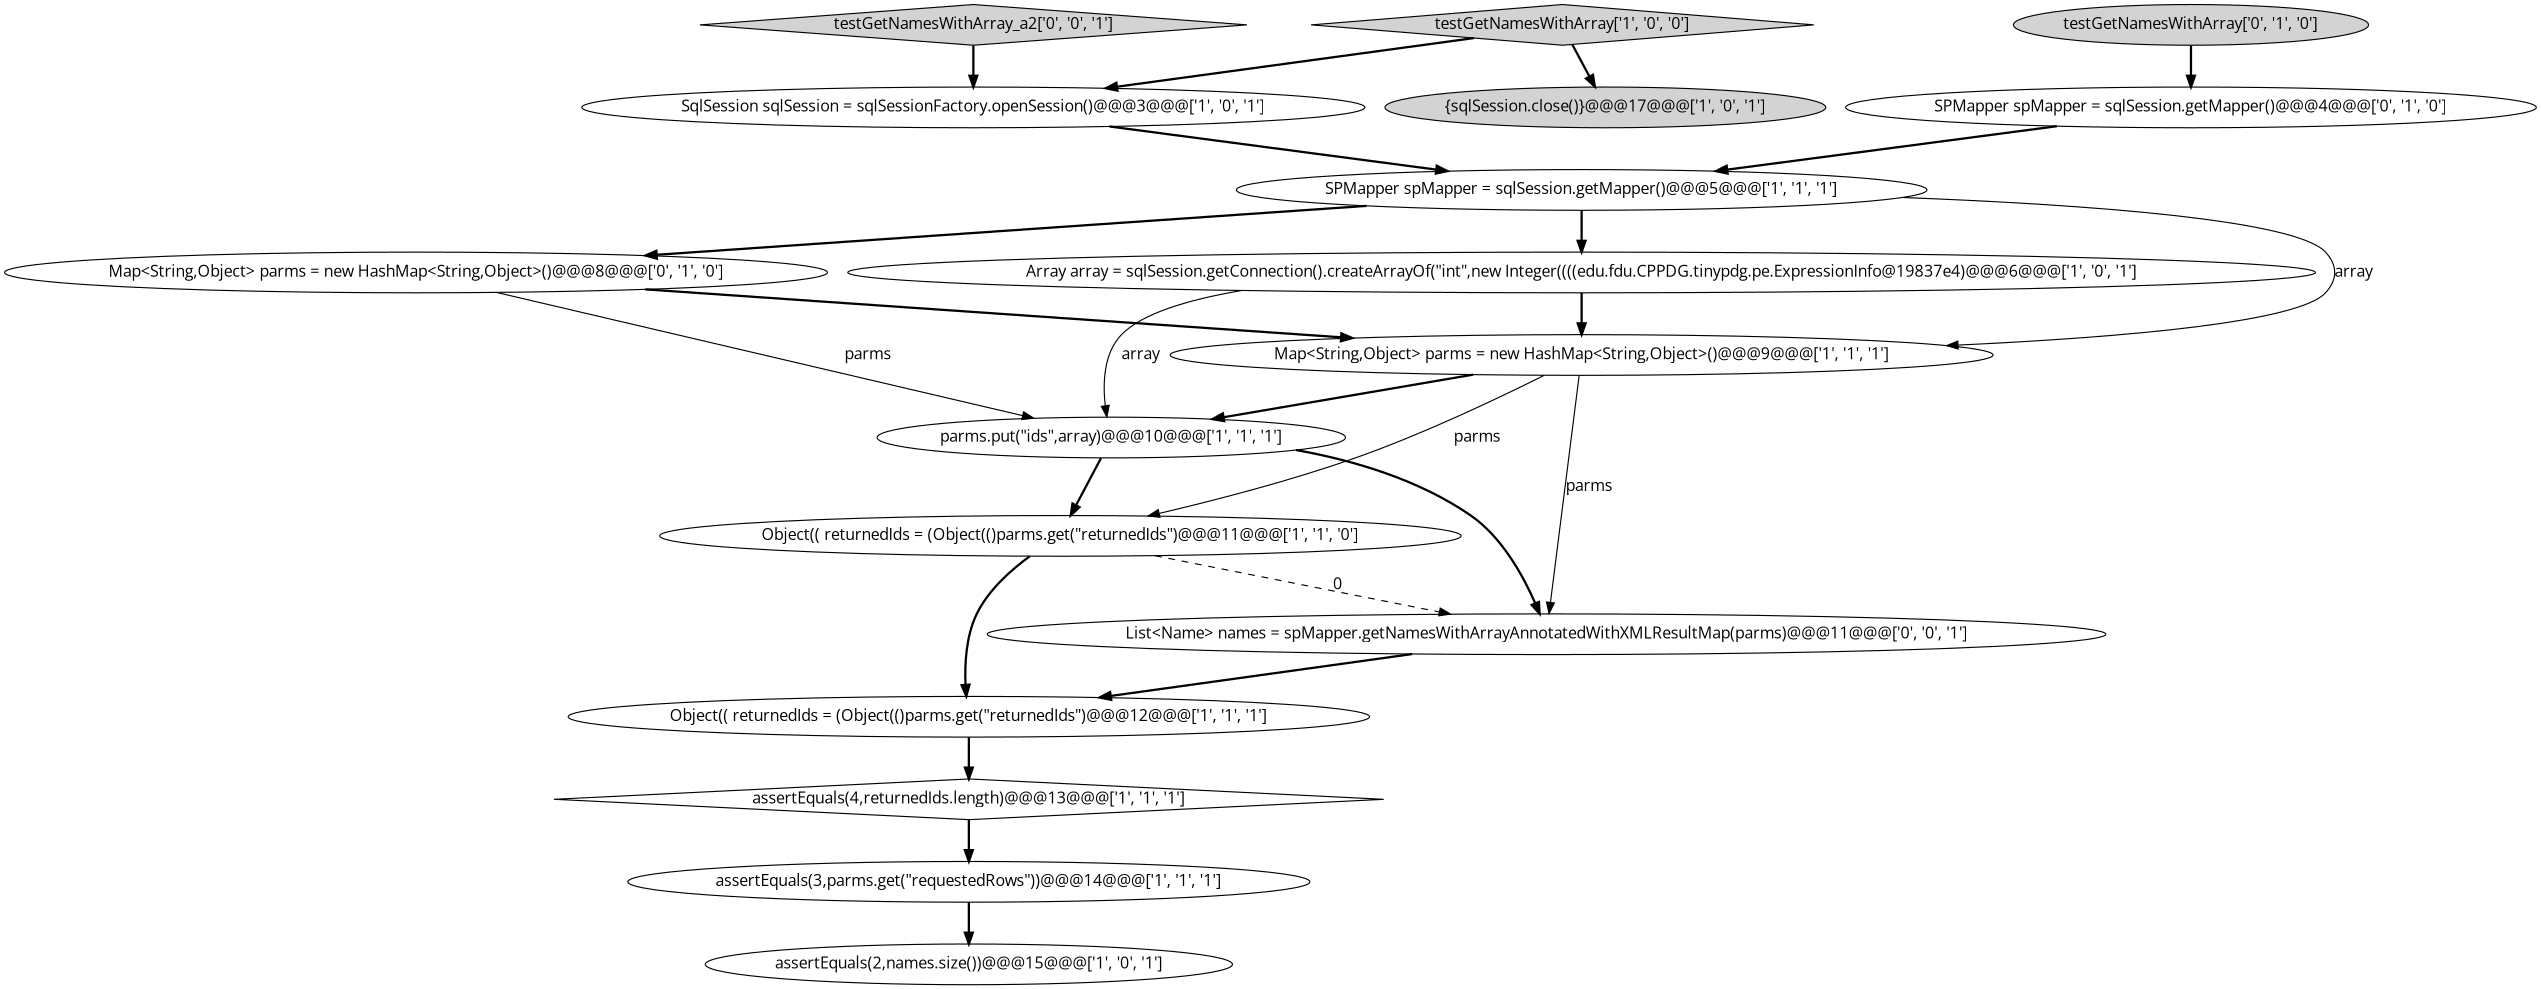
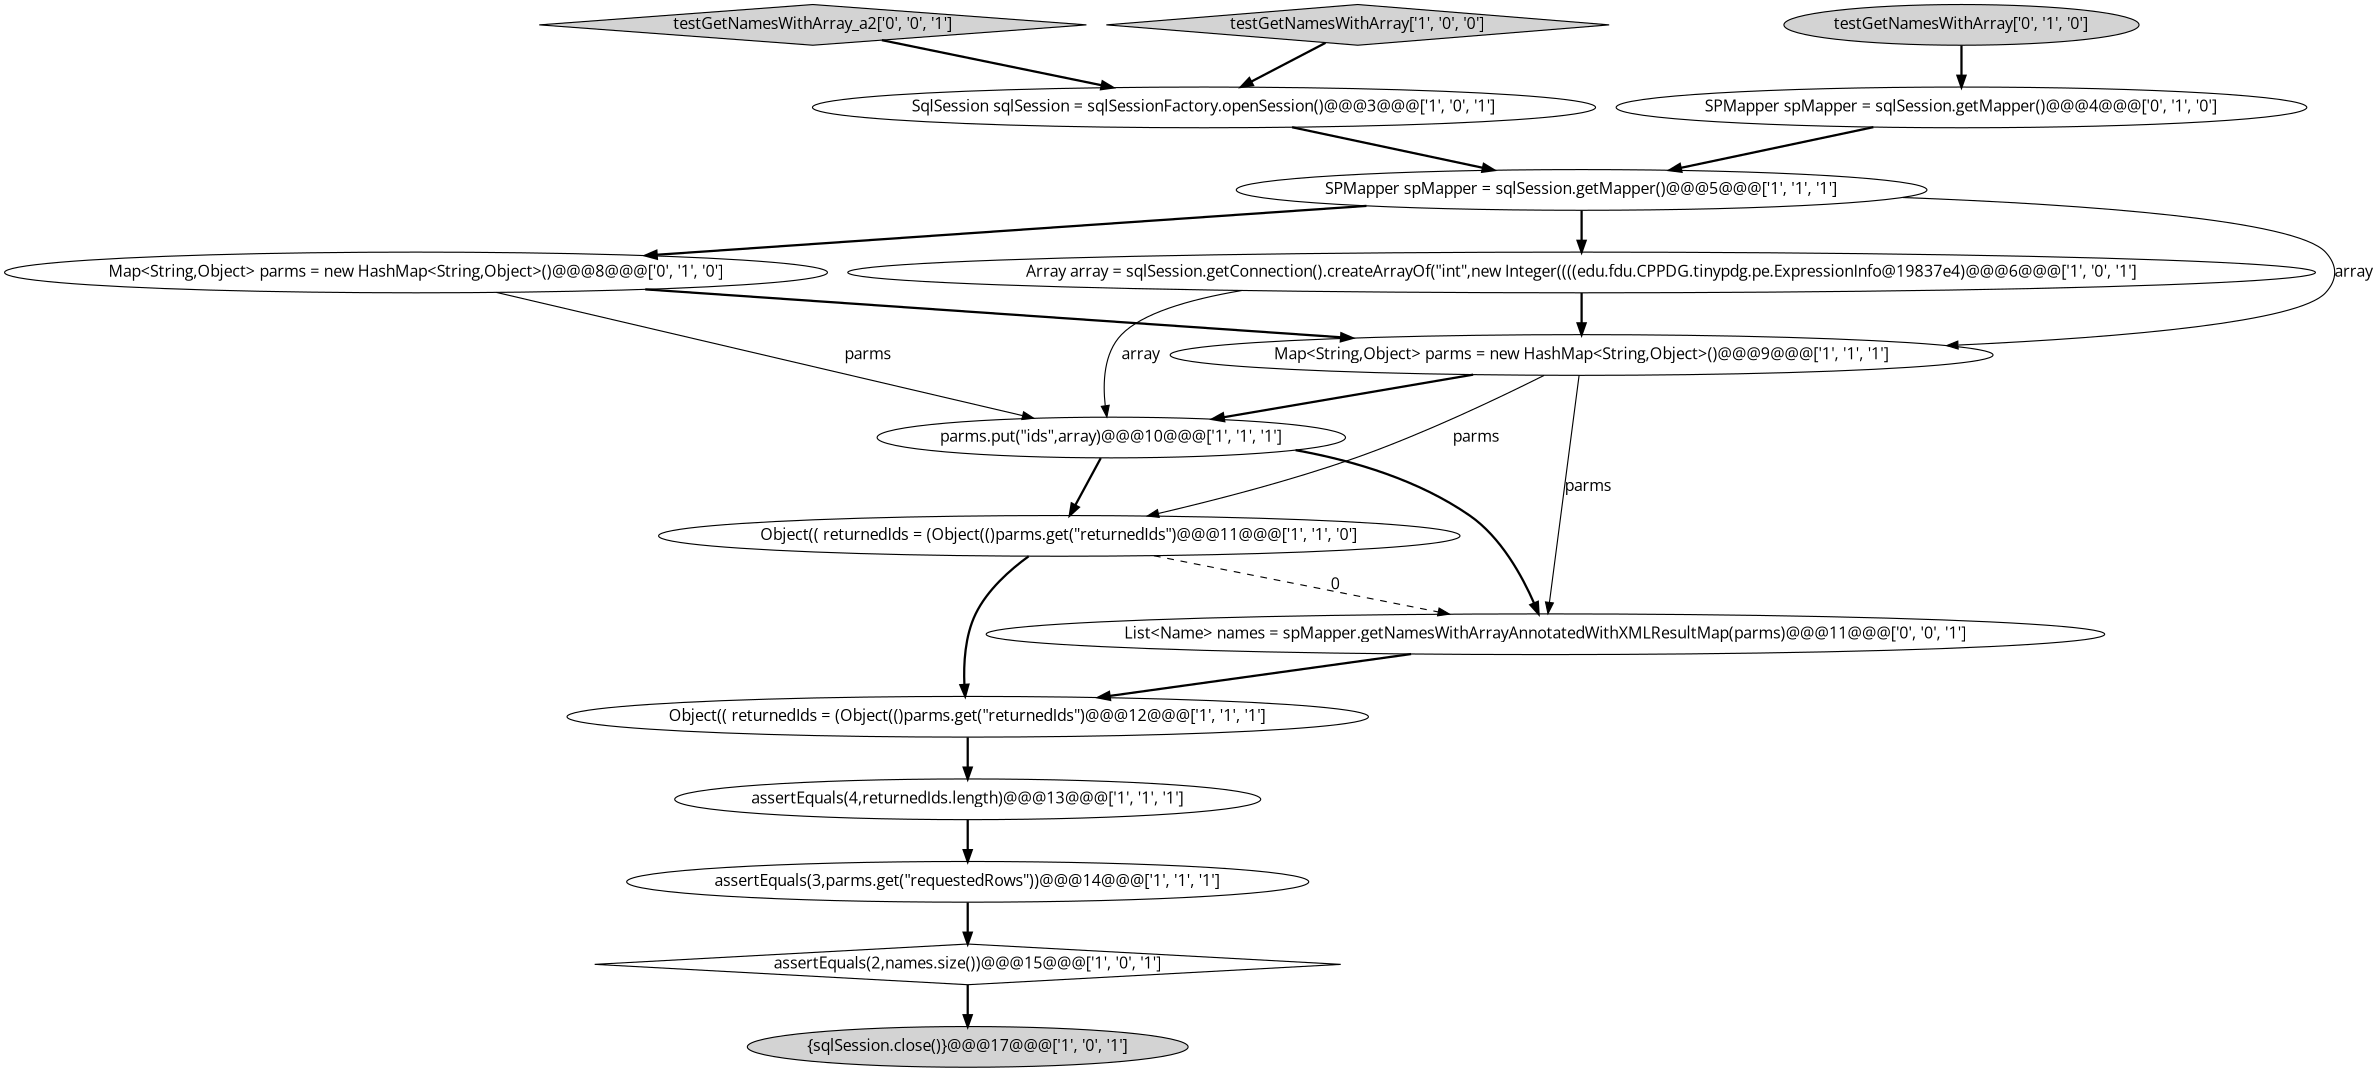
edge "testGetNamesWithArray['1', '0', '0']" -> "{sqlSession.close()}@@@17@@@['1', '0', '1']": now "assertEquals(2,names.size())@@@15@@@['1', '0', '1']" -> "{sqlSession.close()}@@@17@@@['1', '0', '1']"
node "assertEquals(4,returnedIds.length)@@@13@@@['1', '1', '1']": shape diamond -> ellipse
node "assertEquals(2,names.size())@@@15@@@['1', '0', '1']": shape ellipse -> diamond
